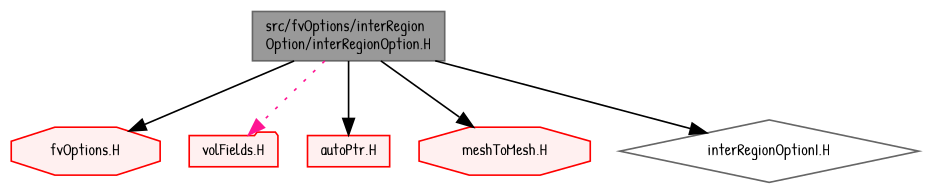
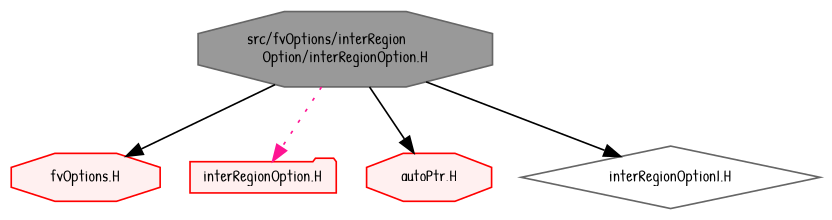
node "src/fvOptions/interRegion Option/interRegionOption.H": shape box -> octagon
node "volFields.H": label "volFields.H" -> "interRegionOption.H"
node "autoPtr.H": shape box -> octagon
node "meshToMesh.H": removed
